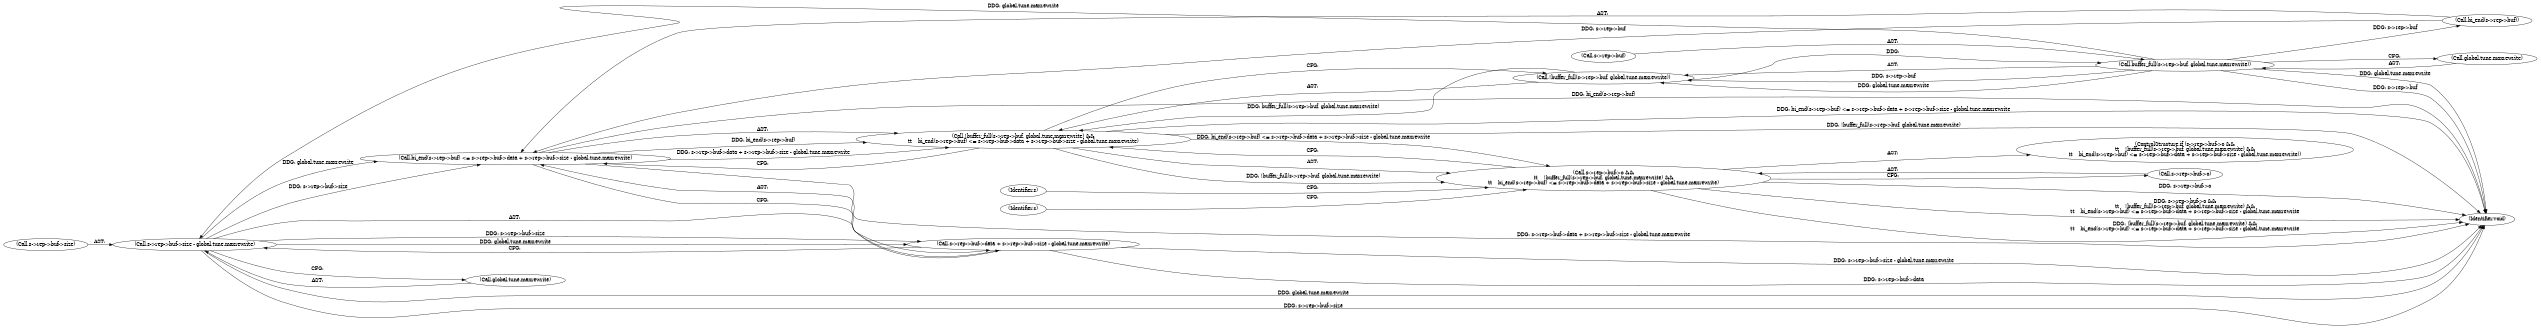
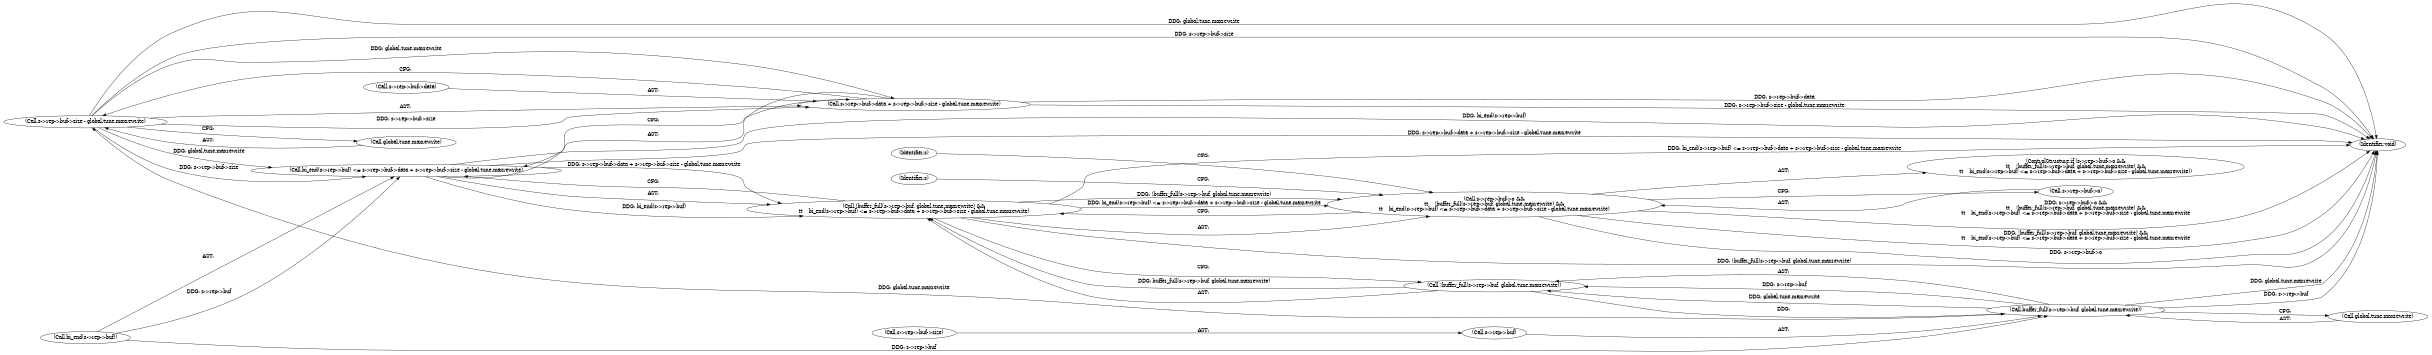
edge "(Call,buffer_full(s->rep->buf, global.tune.maxrewrite))" -> "(Call,bi_end(s->rep->buf))": reversed
node "(Call,s->rep->buf->data)": added
edge "(Call,s->rep->buf->size)" -> "(Call,s->rep->buf->size - global.tune.maxrewrite)": now "(Call,s->rep->buf->size)" -> "(Call,s->rep->buf)"
